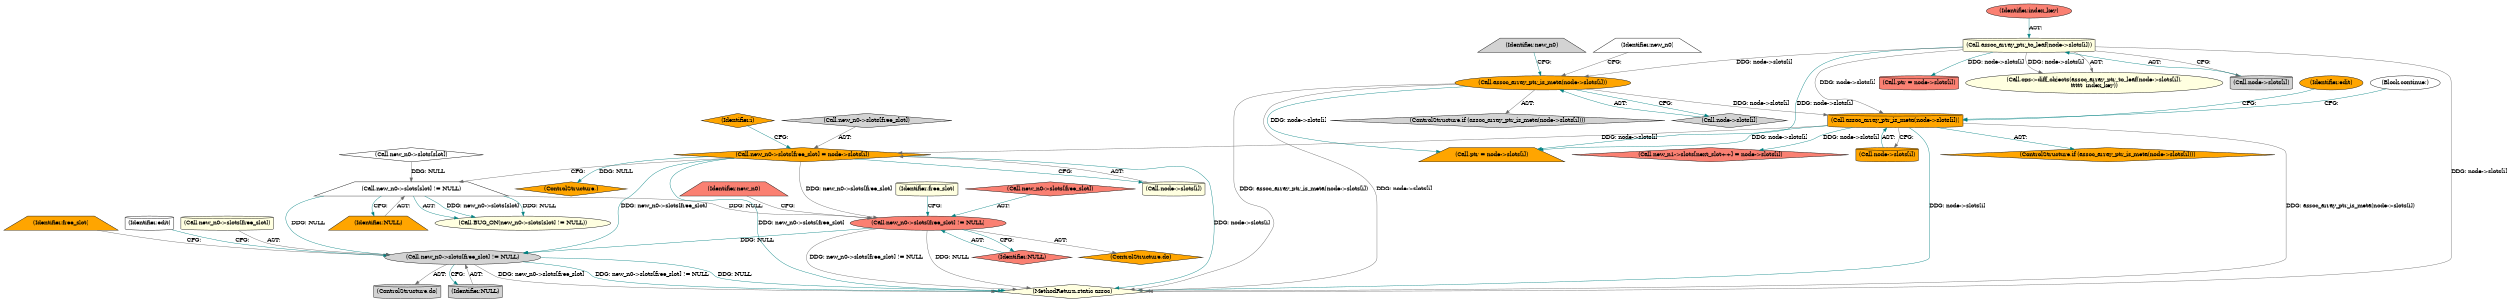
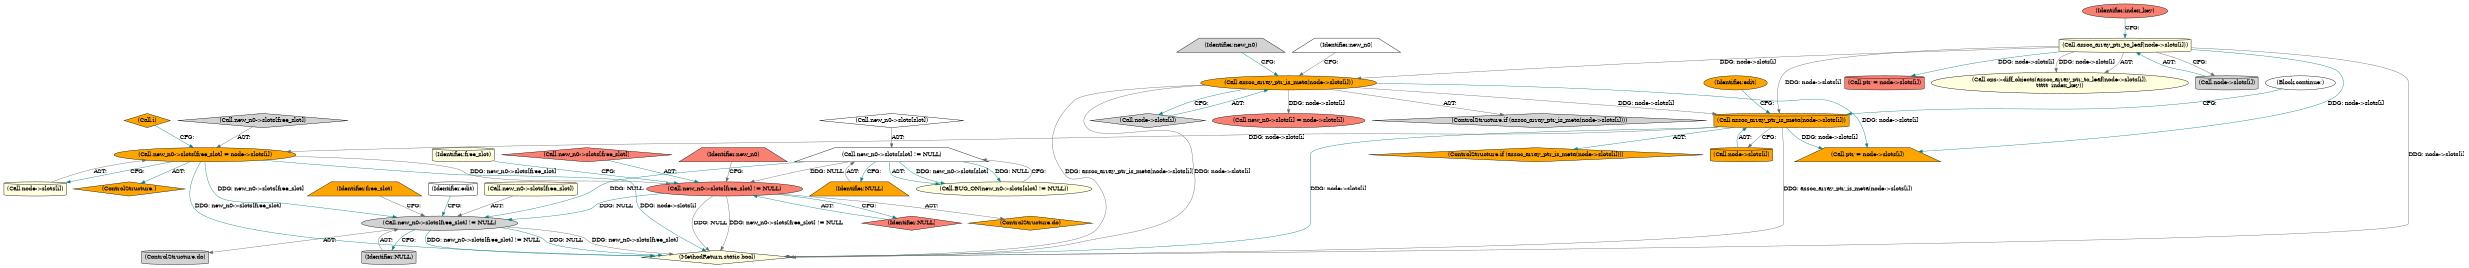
edge "(Identifier,index_key)" -> "(Call,assoc_array_ptr_to_leaf(node->slots[i]))": label "AST: " -> "CFG: "
node "(Identifier,i)": label "(Identifier,i)" -> "(Call,i)"
node "(Call,new_n0->slots[i] = node->slots[i])": added
node "(Call,new_n0->slots[free_slot] = node->slots[i])": shape diamond -> ellipse
node "(Call,new_n1->slots[next_slot++] = node->slots[i])": removed
edge "(Call,new_n0->slots[free_slot] = node->slots[i])" -> "(Call,new_n0->slots[slot] != NULL)": now "(Call,BUG_ON(new_n0->slots[slot] != NULL))" -> "(Call,new_n0->slots[slot] != NULL)"
edge "(Call,new_n0->slots[slot])" -> "(Call,new_n0->slots[slot] != NULL)": label "DDG: NULL" -> "AST: "
edge "(Call,new_n0->slots[free_slot] = node->slots[i])" -> "(ControlStructure,)": label "DDG: NULL" -> "AST: "
node "(MethodReturn,static assoc)": label "(MethodReturn,static assoc)" -> "(MethodReturn,static bool)"
